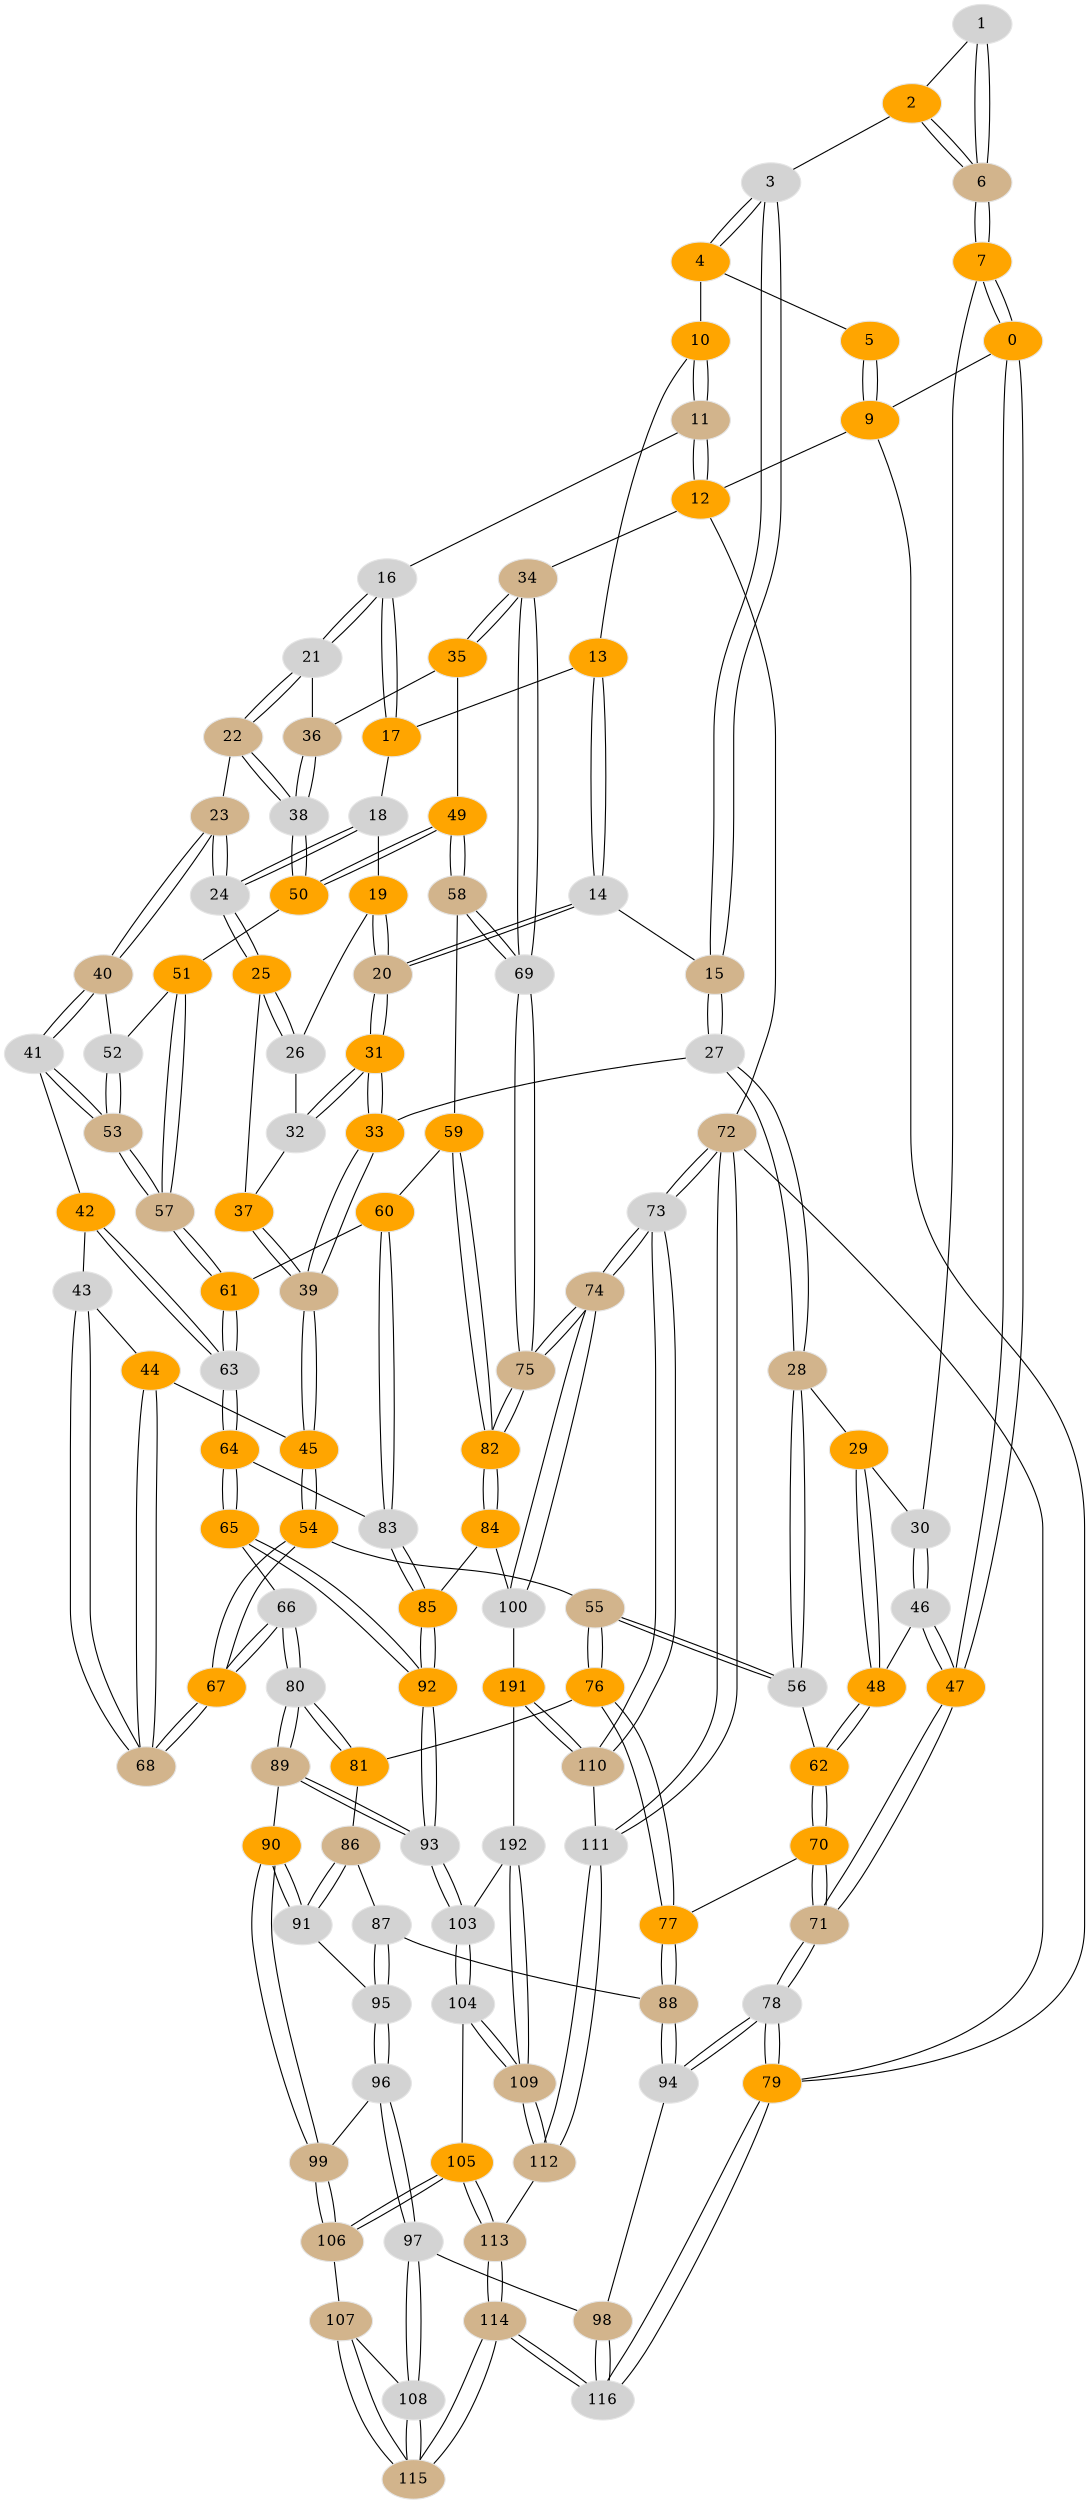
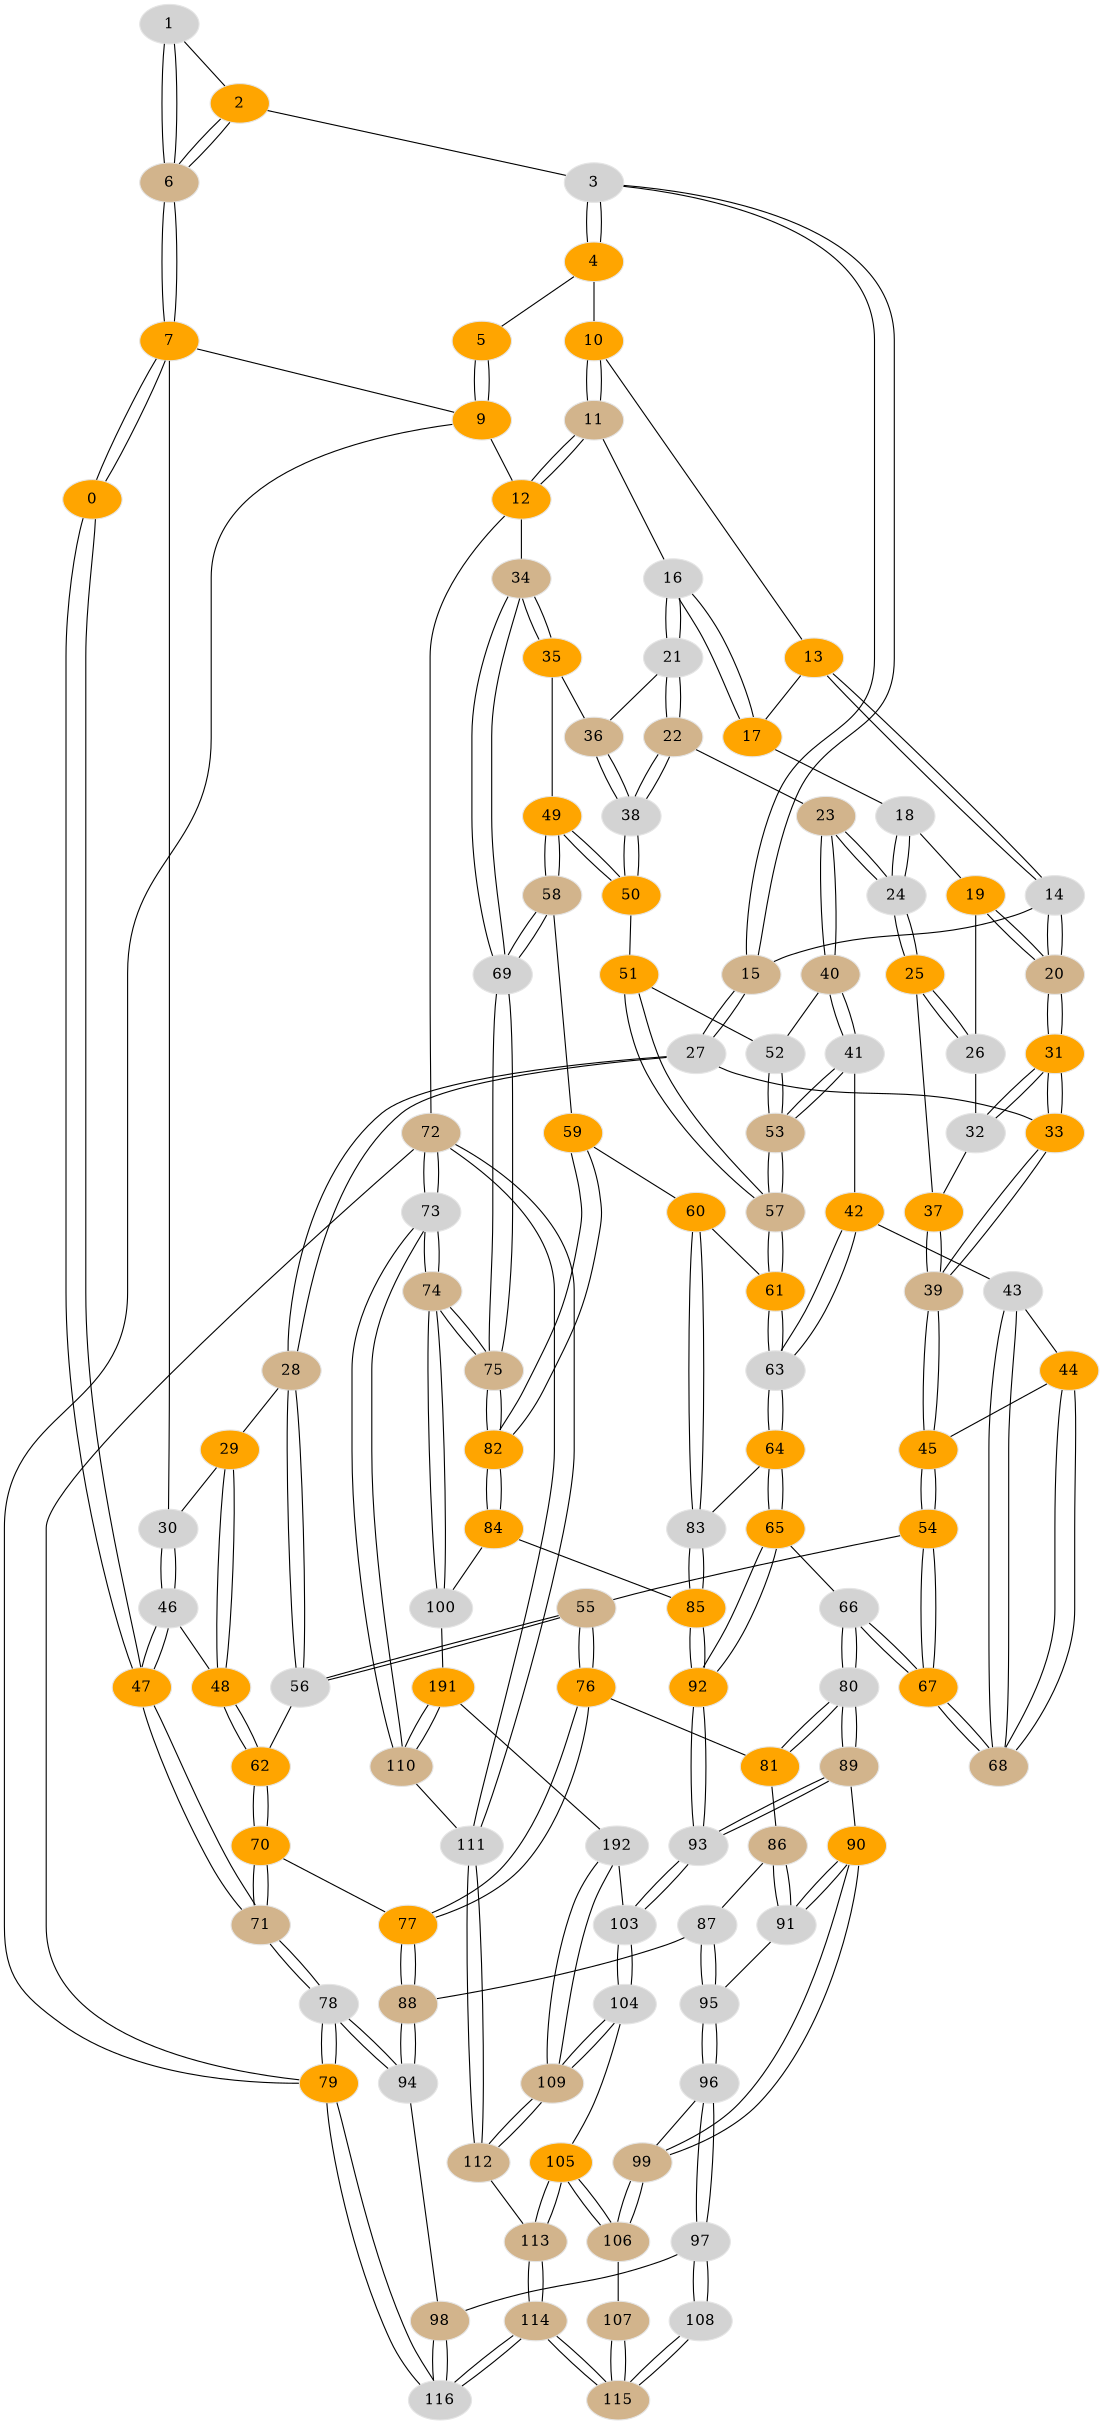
edge "0" -- "9": now "7" -- "9"
edge "107" -- "108": removed
